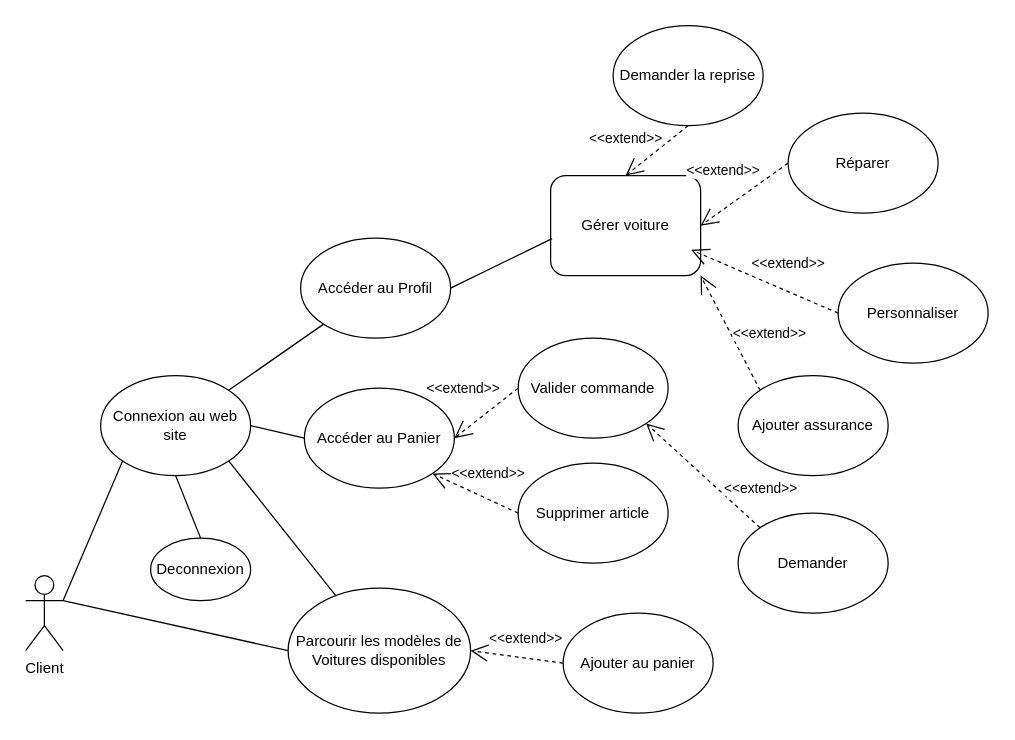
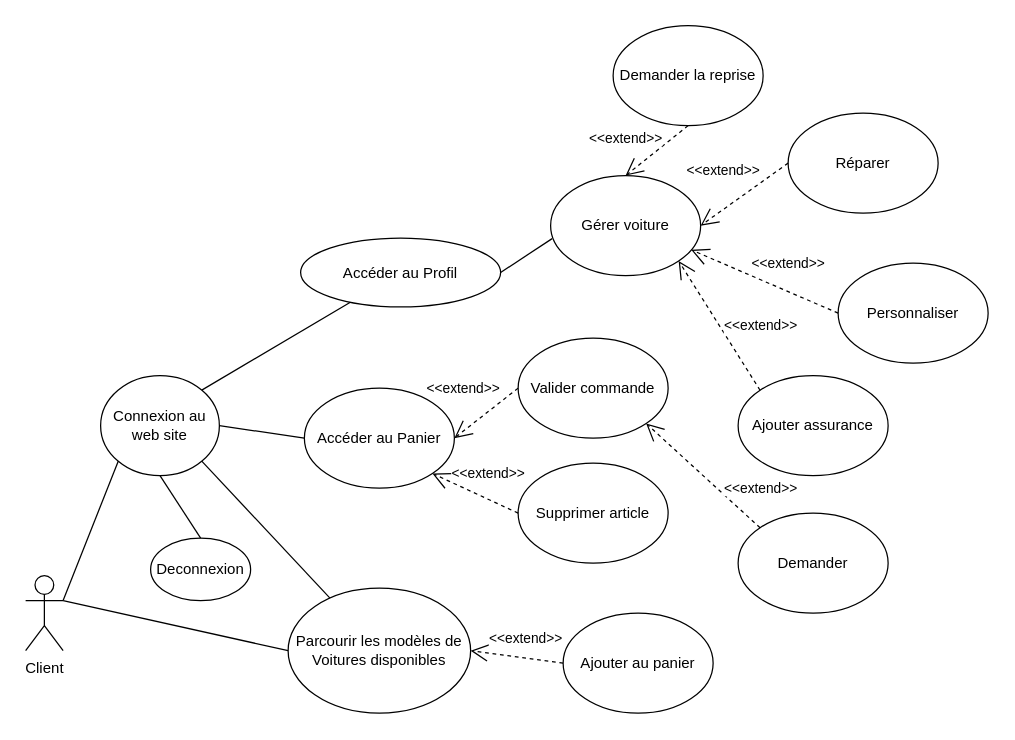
node "Gérer voiture": shape rounded rectangle -> ellipse
node "Accéder au Profil": size 150x100 -> 200x69
node "Connexion au web site": size 150x100 -> 119x100
